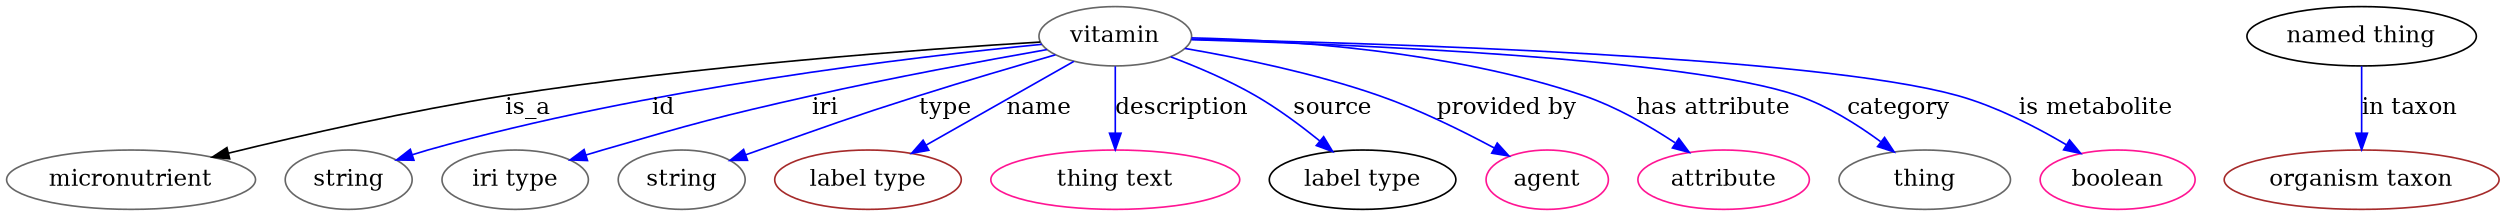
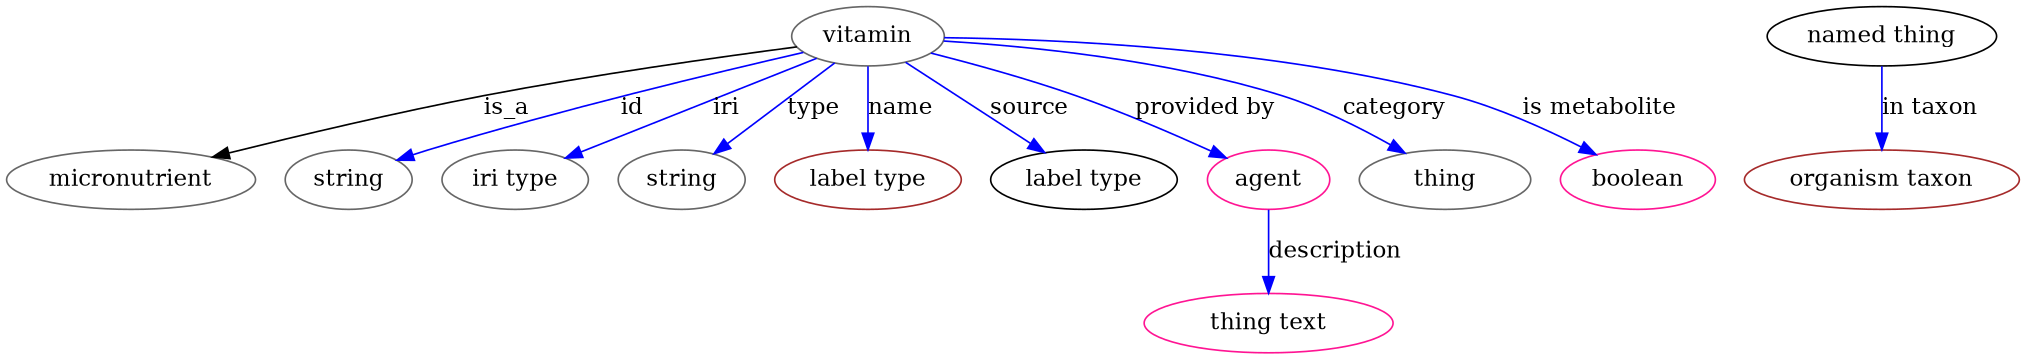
edge "vitamin" -> "thing text": now "agent" -> "thing text"
node "attribute": removed
